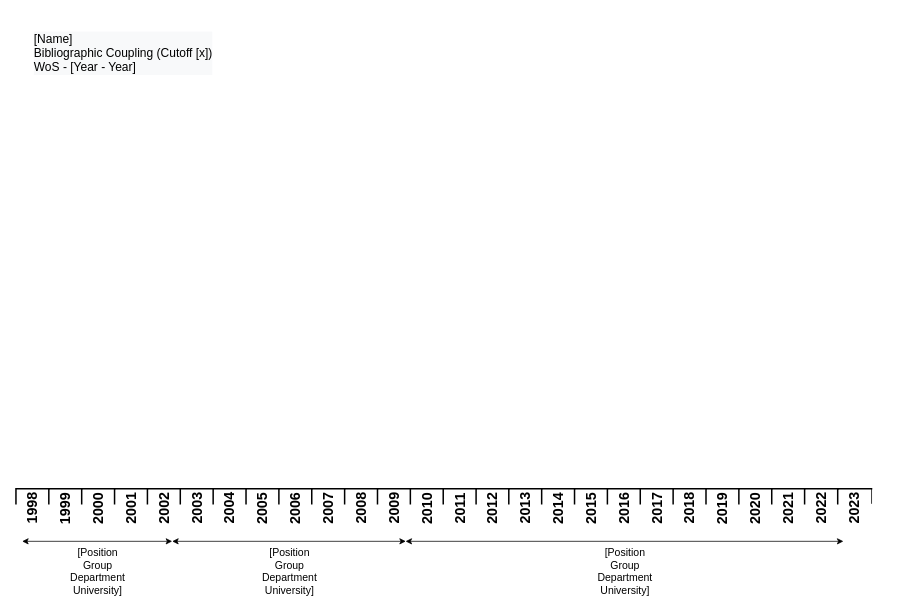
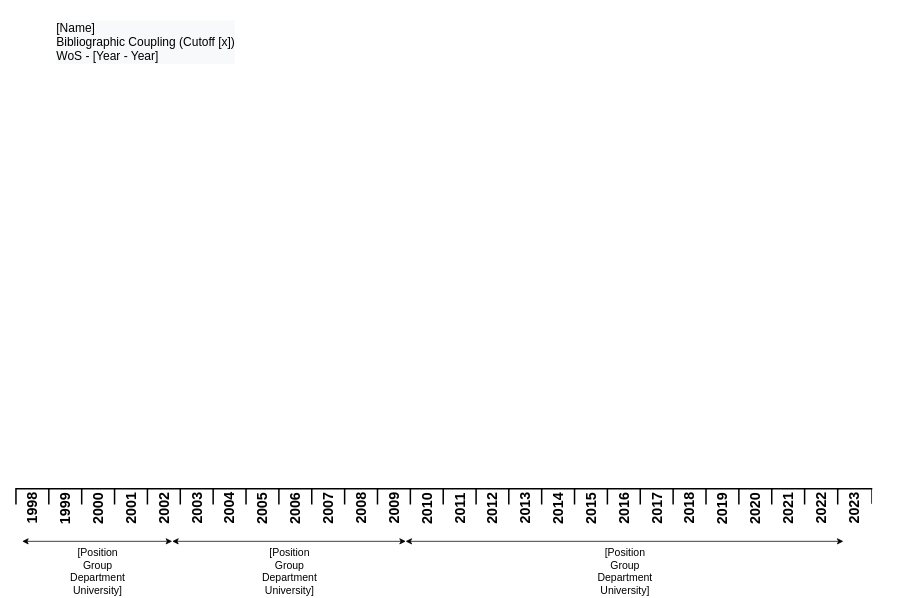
node "[Name] Bibliographic Coupling (Cutoff [x]) WoS - [Year - Year]": moved (136, 49) -> (159, 38)
